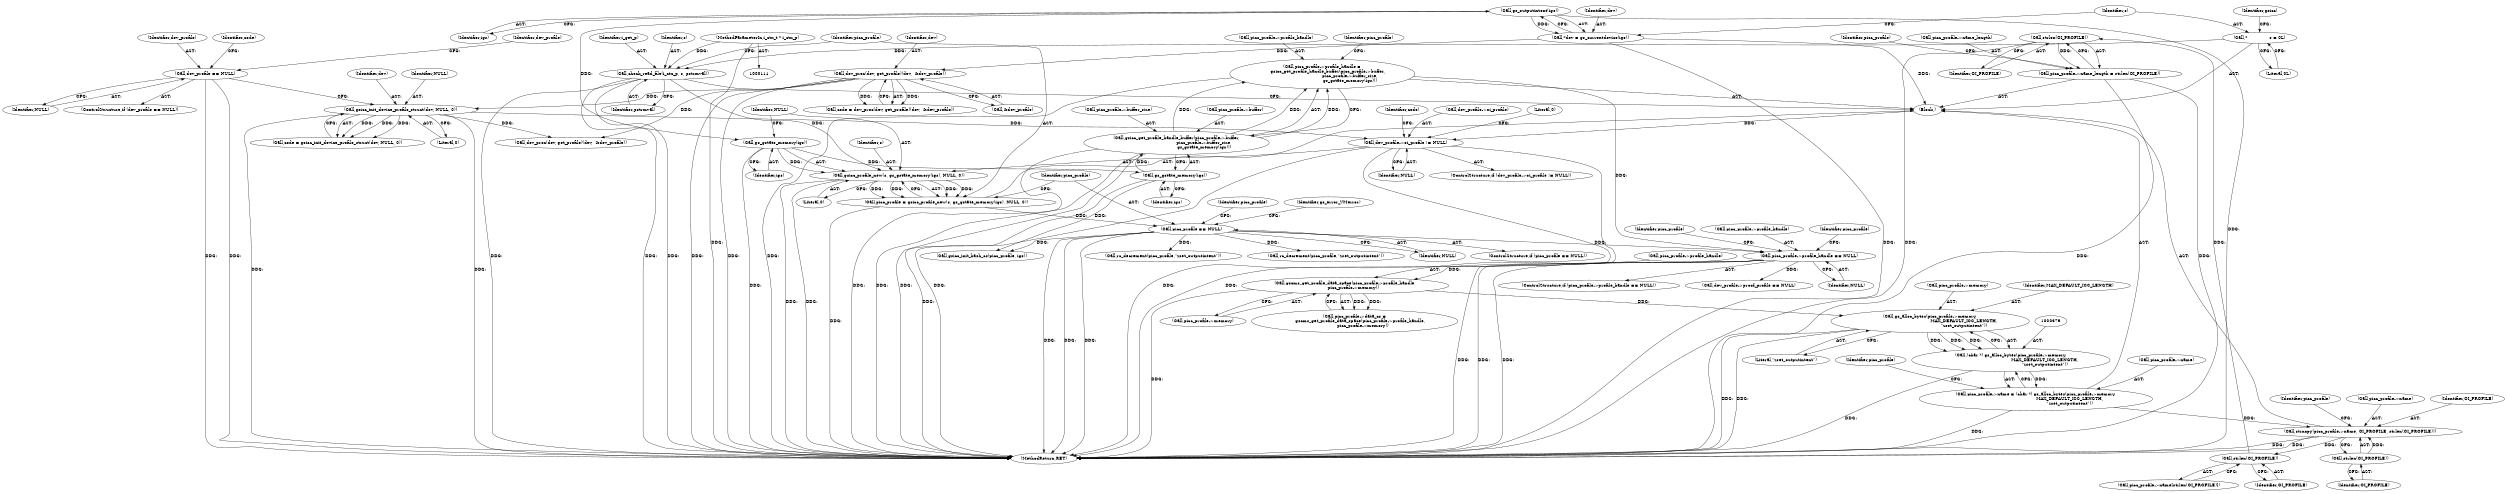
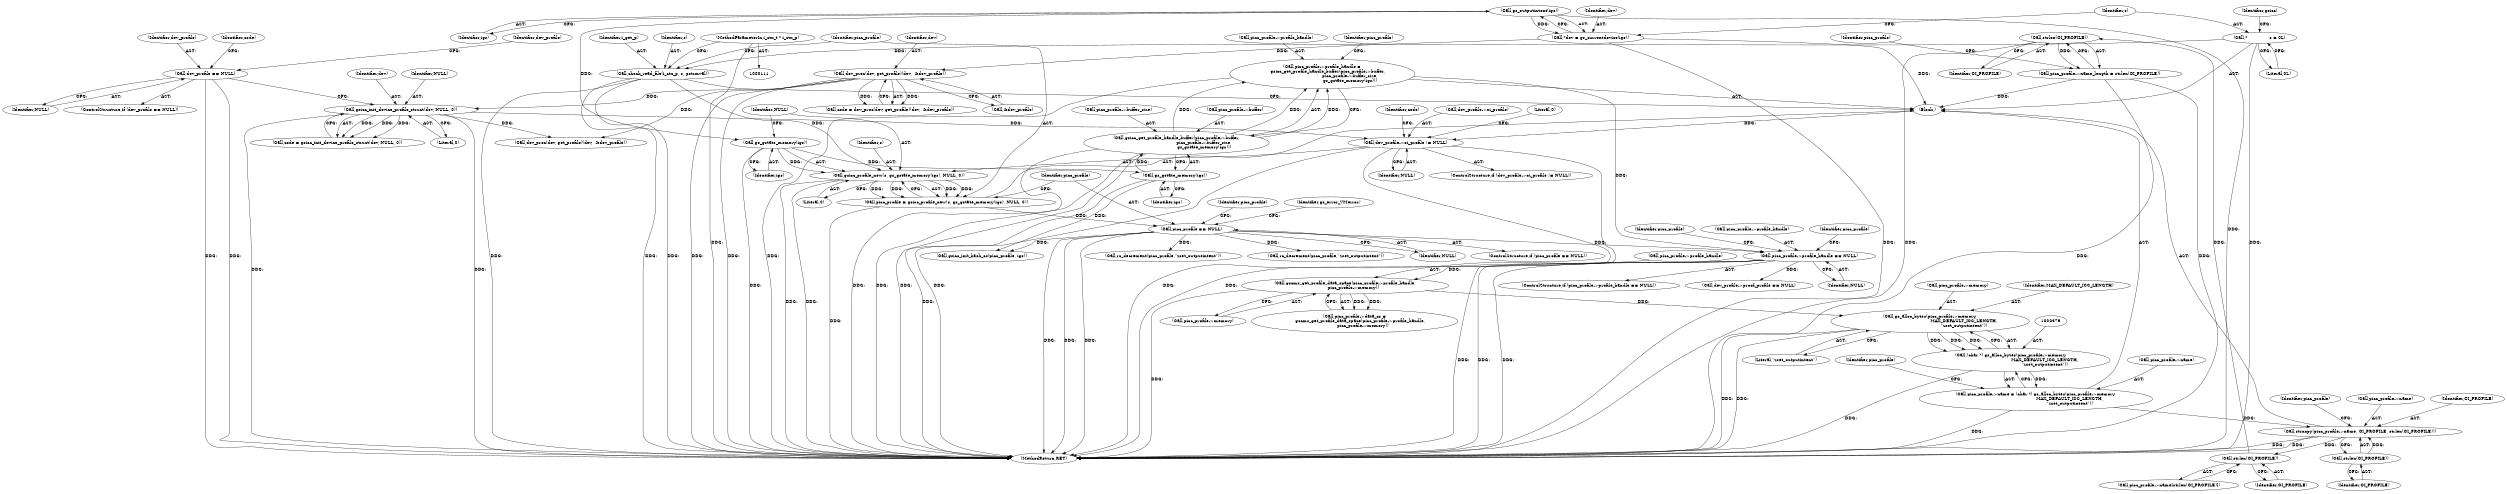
node "(Call,picc_profile->name_length)": removed
edge "(MethodParameterIn,i_ctx_t * i_ctx_p)" -> "(Call,check_read_file(i_ctx_p, s, pstrmval))": label "DDG: " -> "CFG: "
edge "(Call,picc_profile->name_length = strlen(OI_PROFILE))" -> "(Block,)": label "AST: " -> "DDG: "
node "(Identifier,pstrmval)": removed
edge "(Call,*                s = 0L)" -> "(MethodReturn,RET)": added, label "DDG:"
